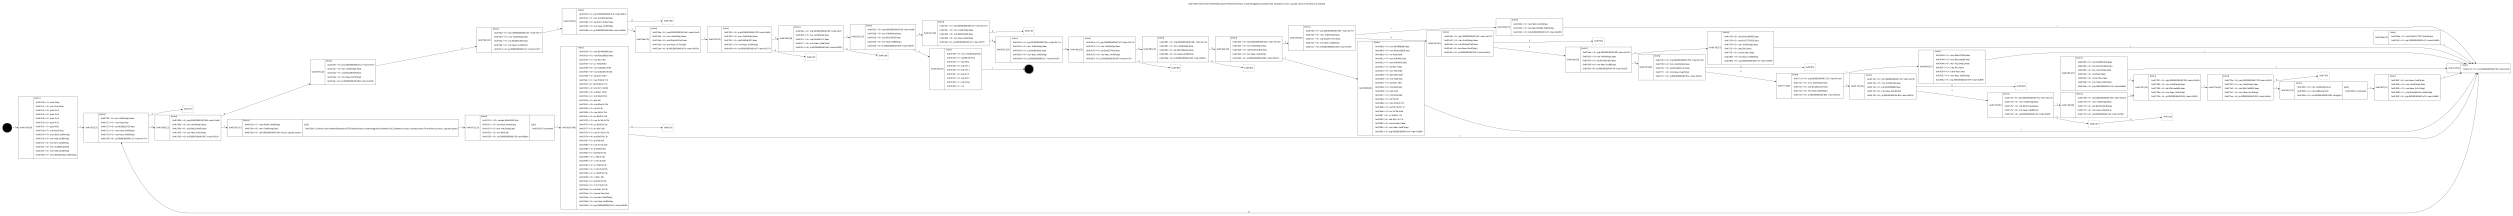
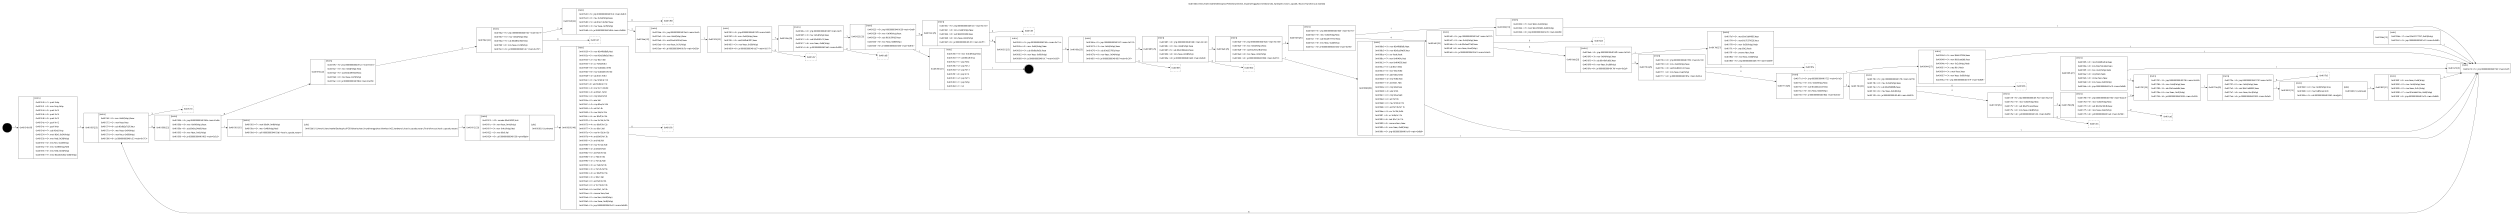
node "0x401c47": added
edge "0x401c3b" -> "0x401ca6": now "0x401768 [25]" -> "0x401ca6"
